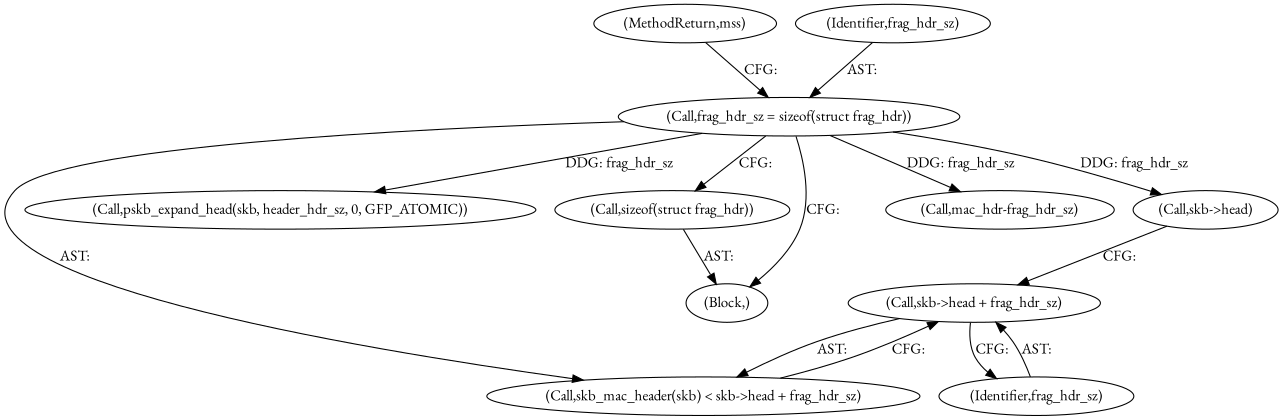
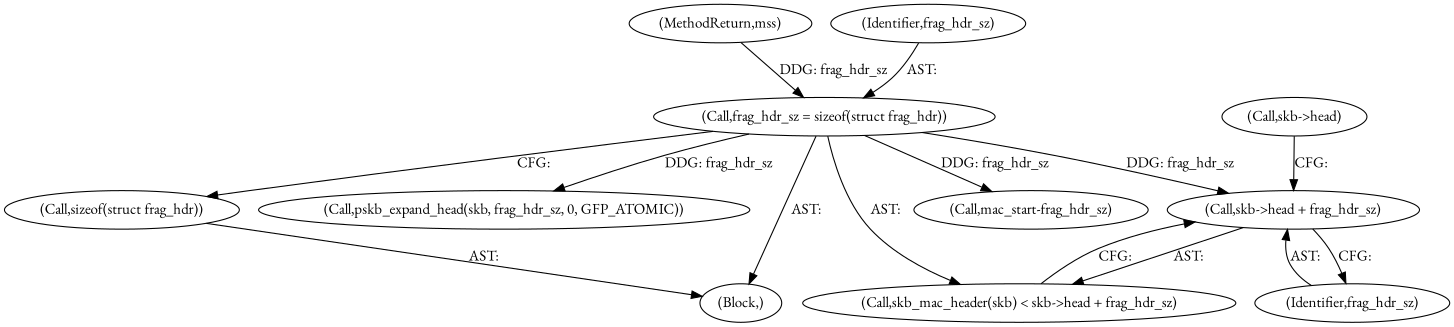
edge "(MethodReturn,mss)" -> "(Call,frag_hdr_sz = sizeof(struct frag_hdr))": label "CFG: " -> "DDG: frag_hdr_sz"
edge "(Call,frag_hdr_sz = sizeof(struct frag_hdr))" -> "(Call,skb->head)": now "(Call,frag_hdr_sz = sizeof(struct frag_hdr))" -> "(Call,skb->head + frag_hdr_sz)"
node "(Call,pskb_expand_head(skb, header_hdr_sz, 0, GFP_ATOMIC))": label "(Call,pskb_expand_head(skb, header_hdr_sz, 0, GFP_ATOMIC))" -> "(Call,pskb_expand_head(skb, frag_hdr_sz, 0, GFP_ATOMIC))"
edge "(Call,frag_hdr_sz = sizeof(struct frag_hdr))" -> "(Block,)": label "CFG: " -> "AST: "
node "(Call,mac_hdr-frag_hdr_sz)": label "(Call,mac_hdr-frag_hdr_sz)" -> "(Call,mac_start-frag_hdr_sz)"
